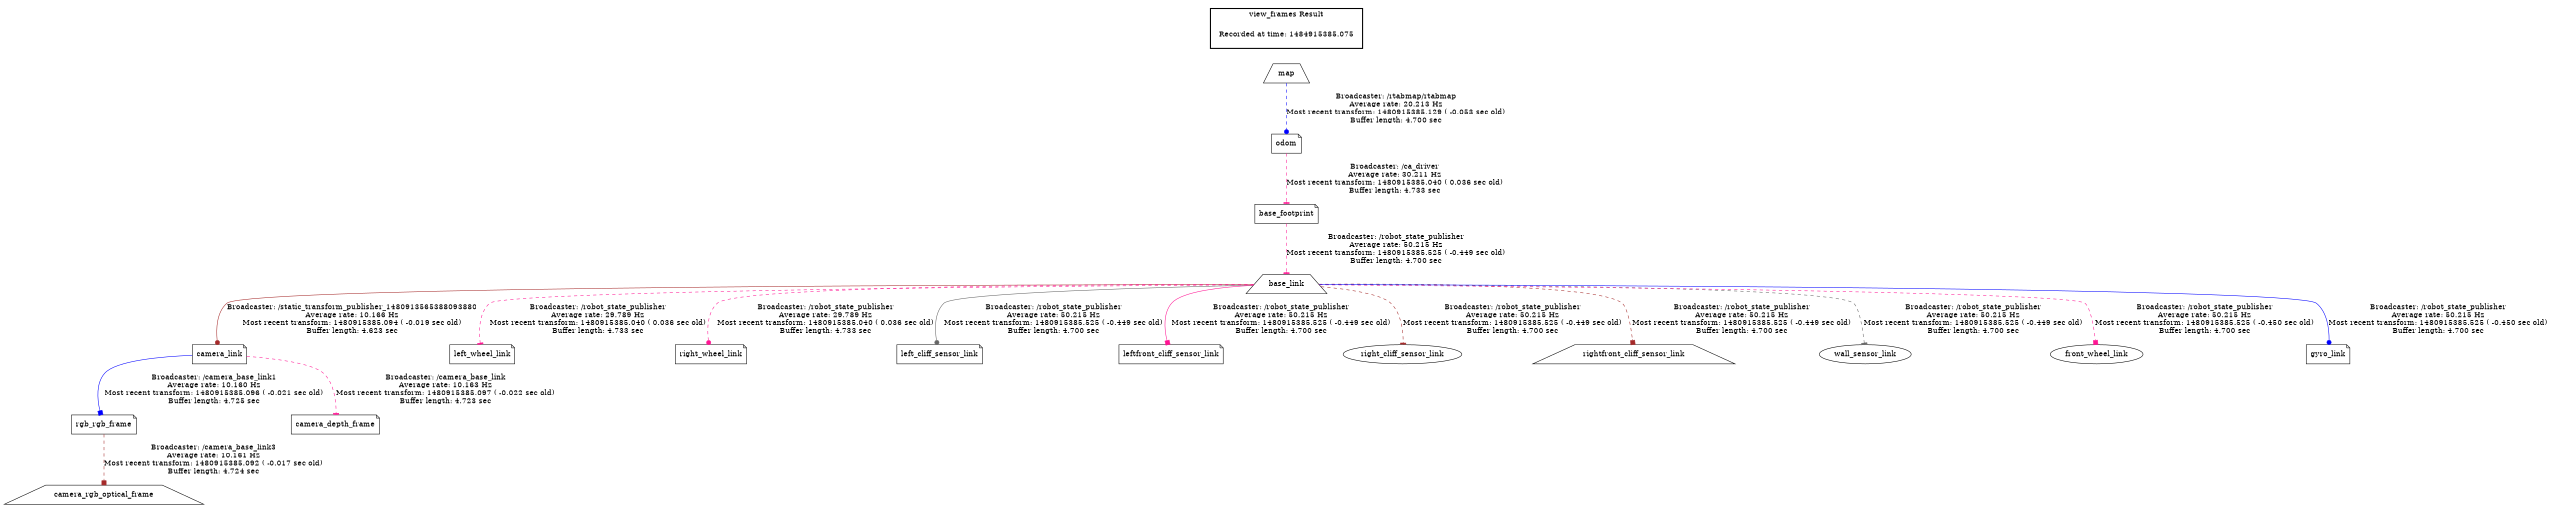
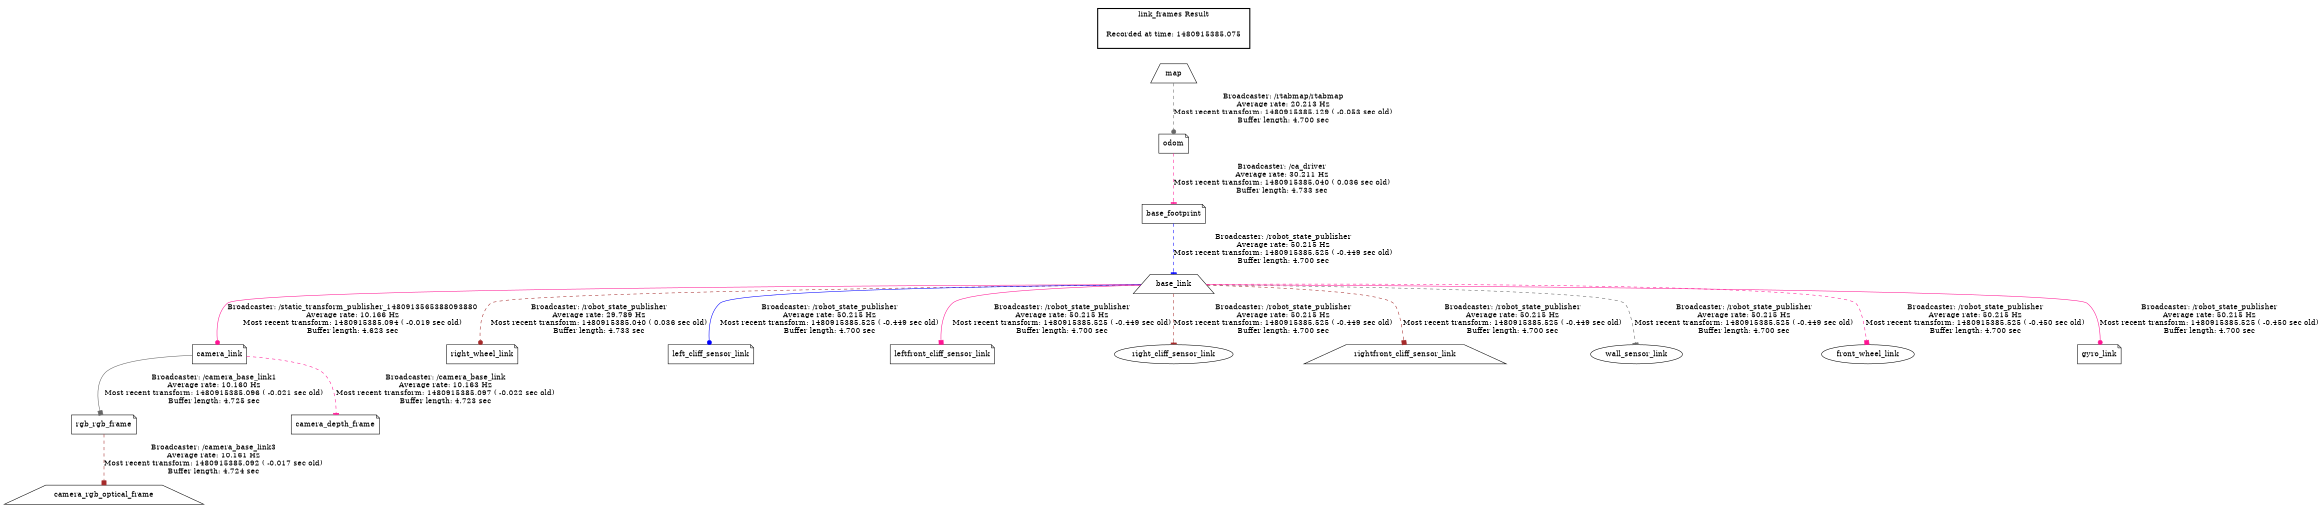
cluster "view_frames Result": label "view_frames Result" -> "link_frames Result"
node "Recorded at time: 1484915385.075": label "Recorded at time: 1484915385.075" -> "Recorded at time: 1480915385.075"
edge "map" -> "odom": color blue -> gray40
edge "base_footprint" -> "base_link": color deeppink -> blue
edge "base_link" -> "camera_link": color brown -> deeppink
edge "base_link" -> "right_wheel_link": color deeppink -> brown
edge "base_link" -> "gyro_link": color blue -> deeppink
edge "base_link" -> "left_cliff_sensor_link": color gray40 -> blue
node "left_wheel_link": removed
edge "camera_link" -> "rgb_rgb_frame": color blue -> gray40
